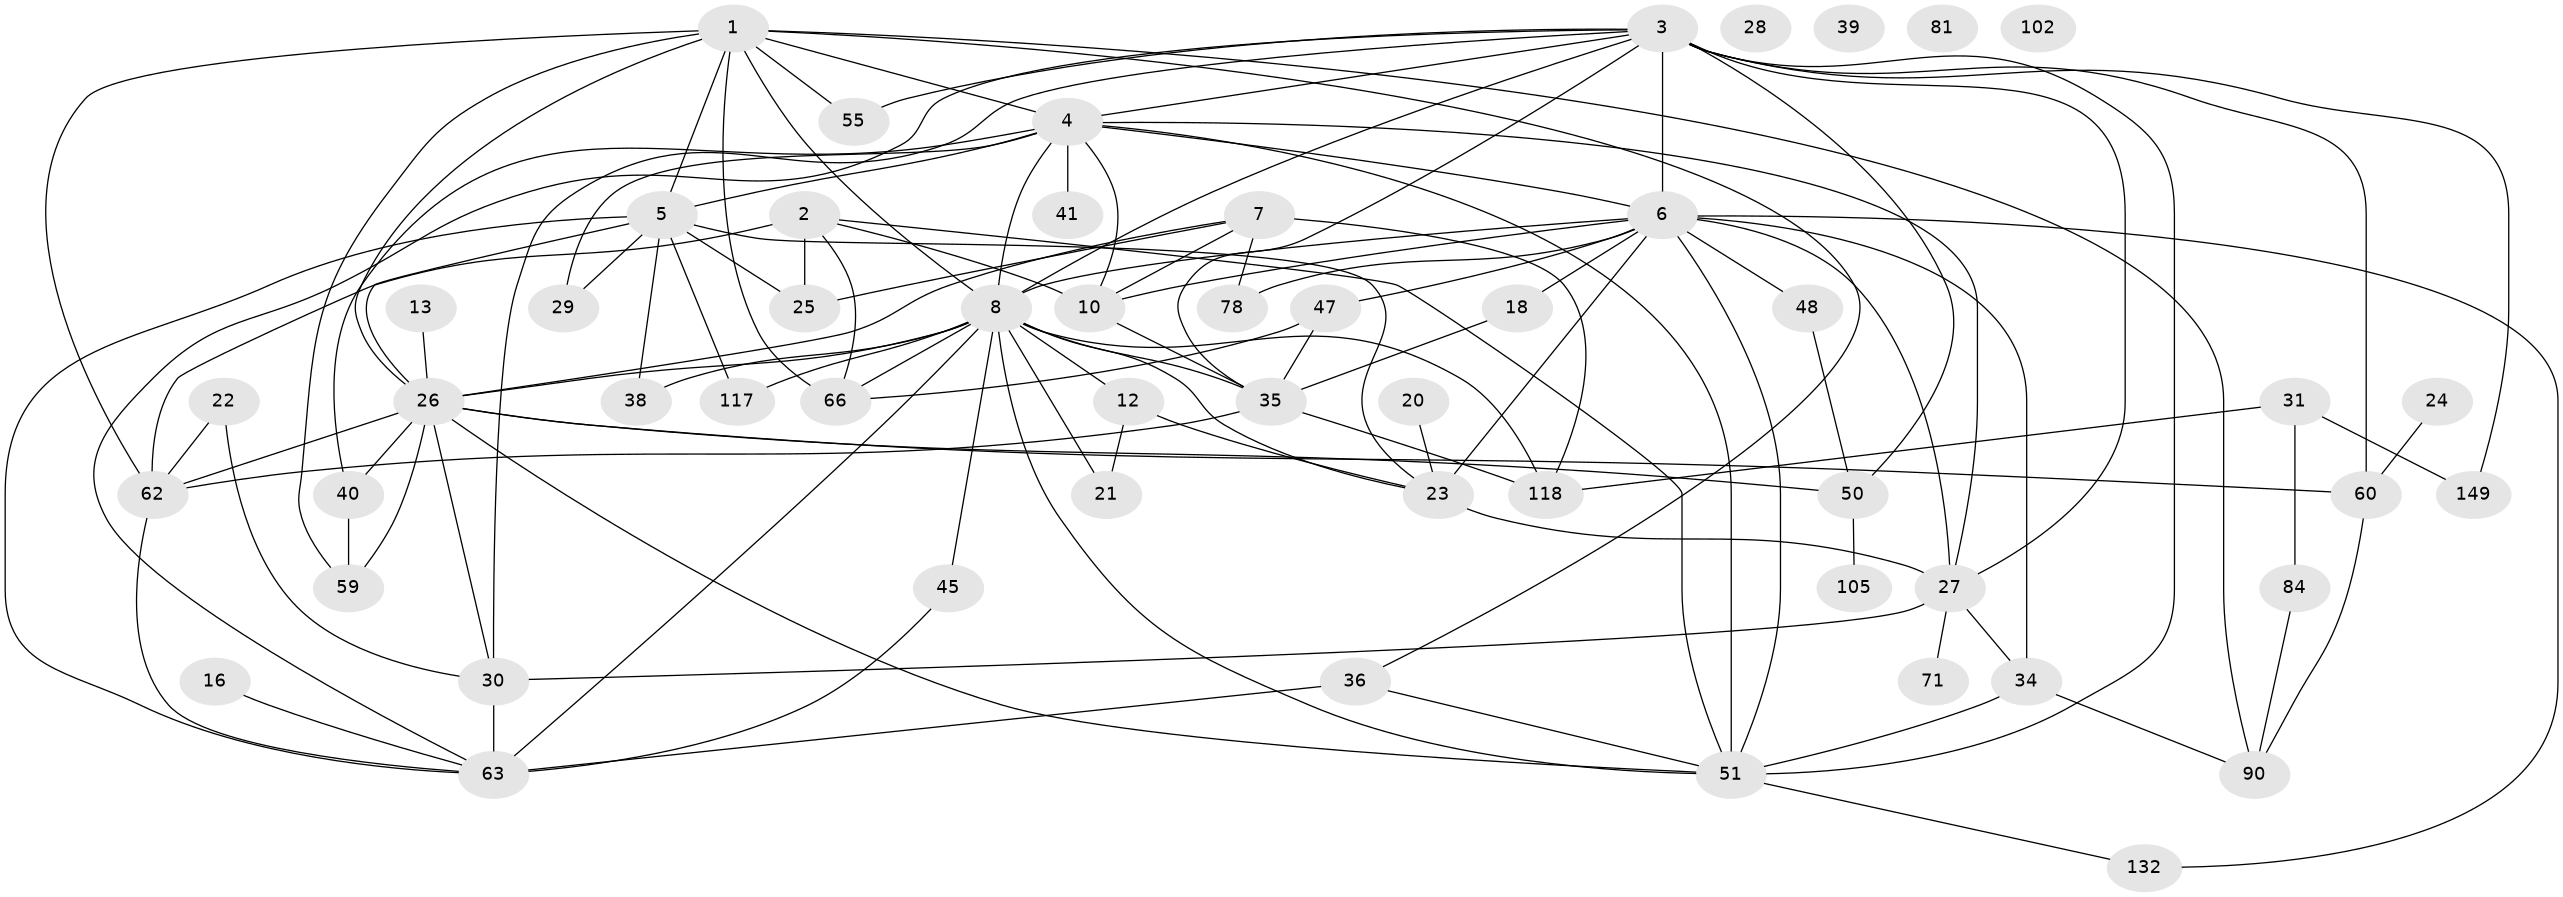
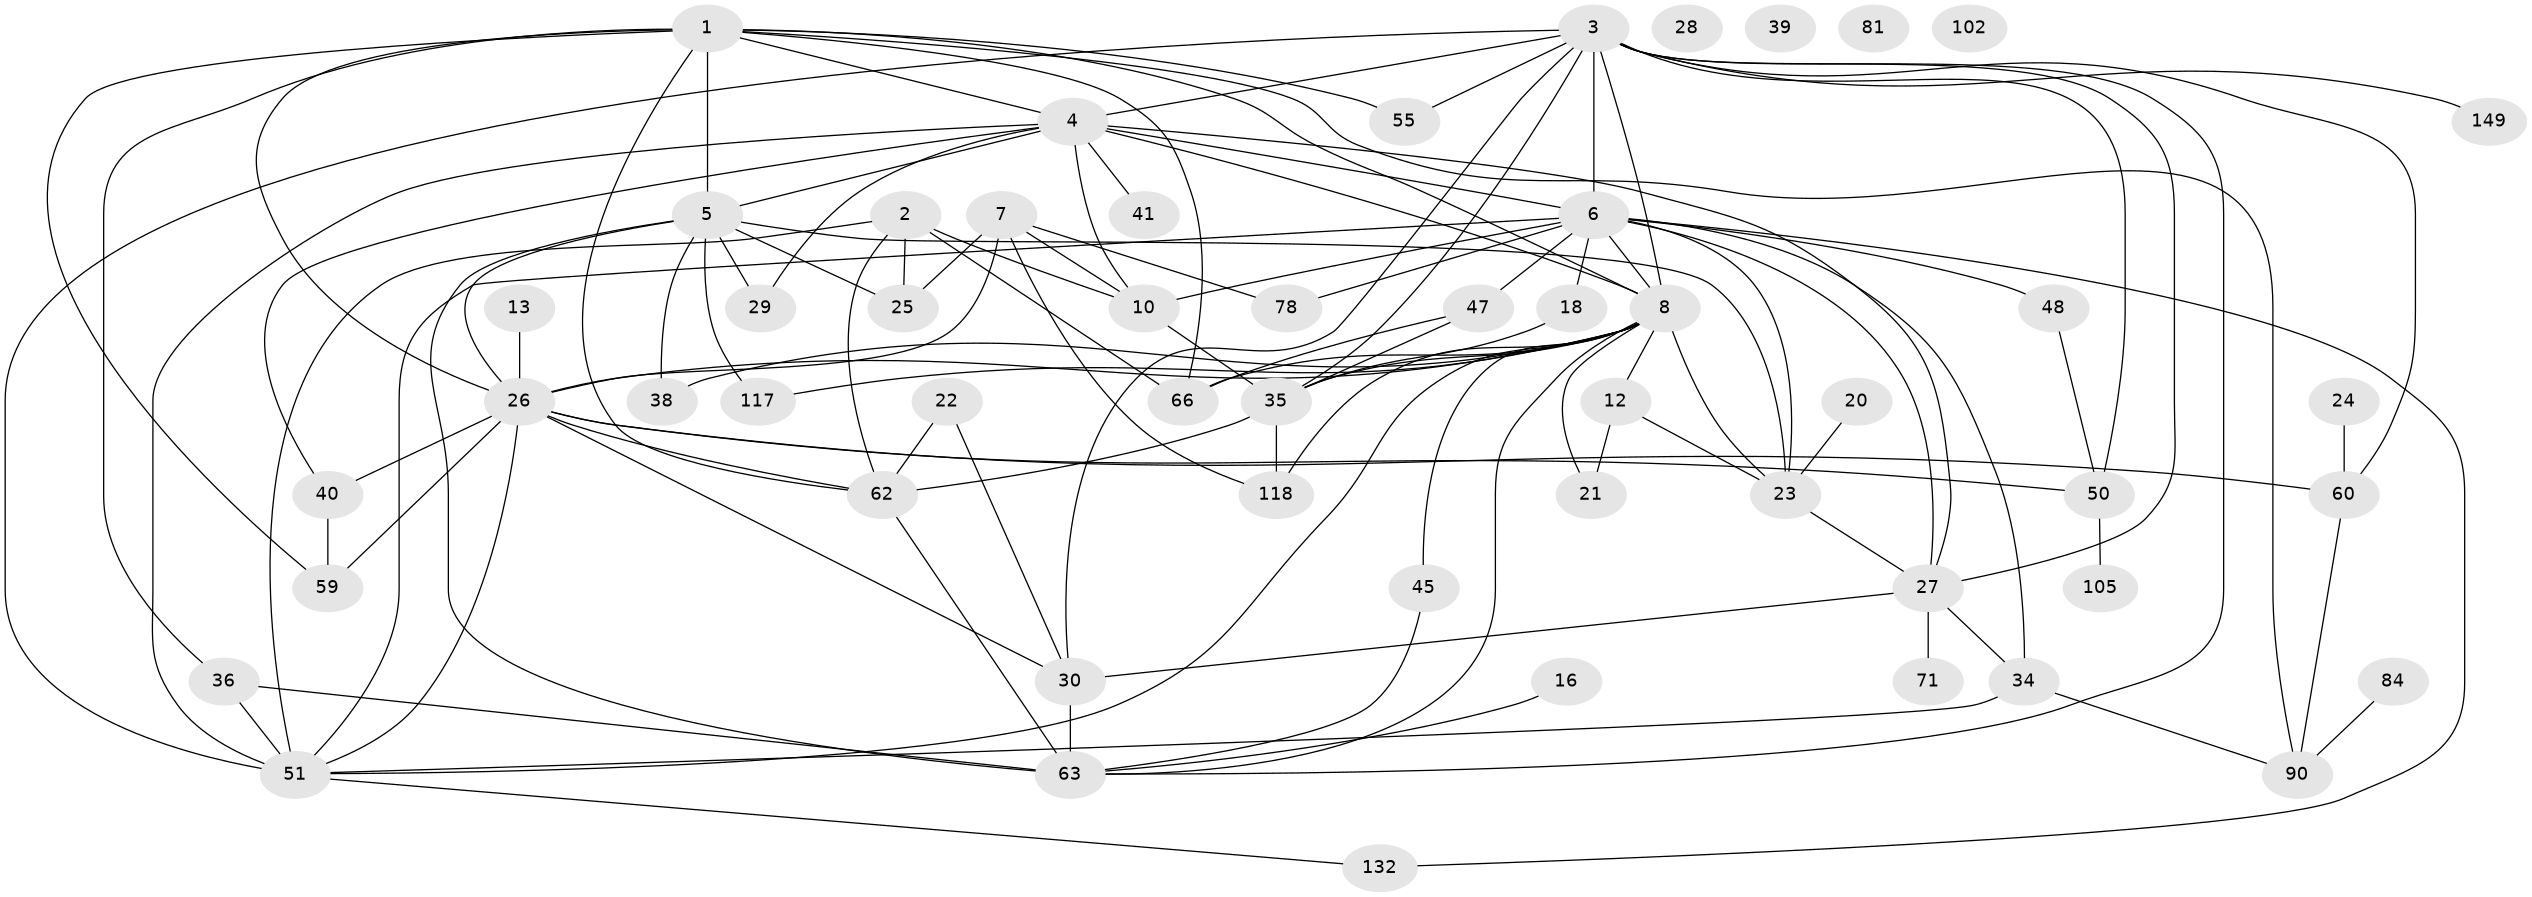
node "31": removed
